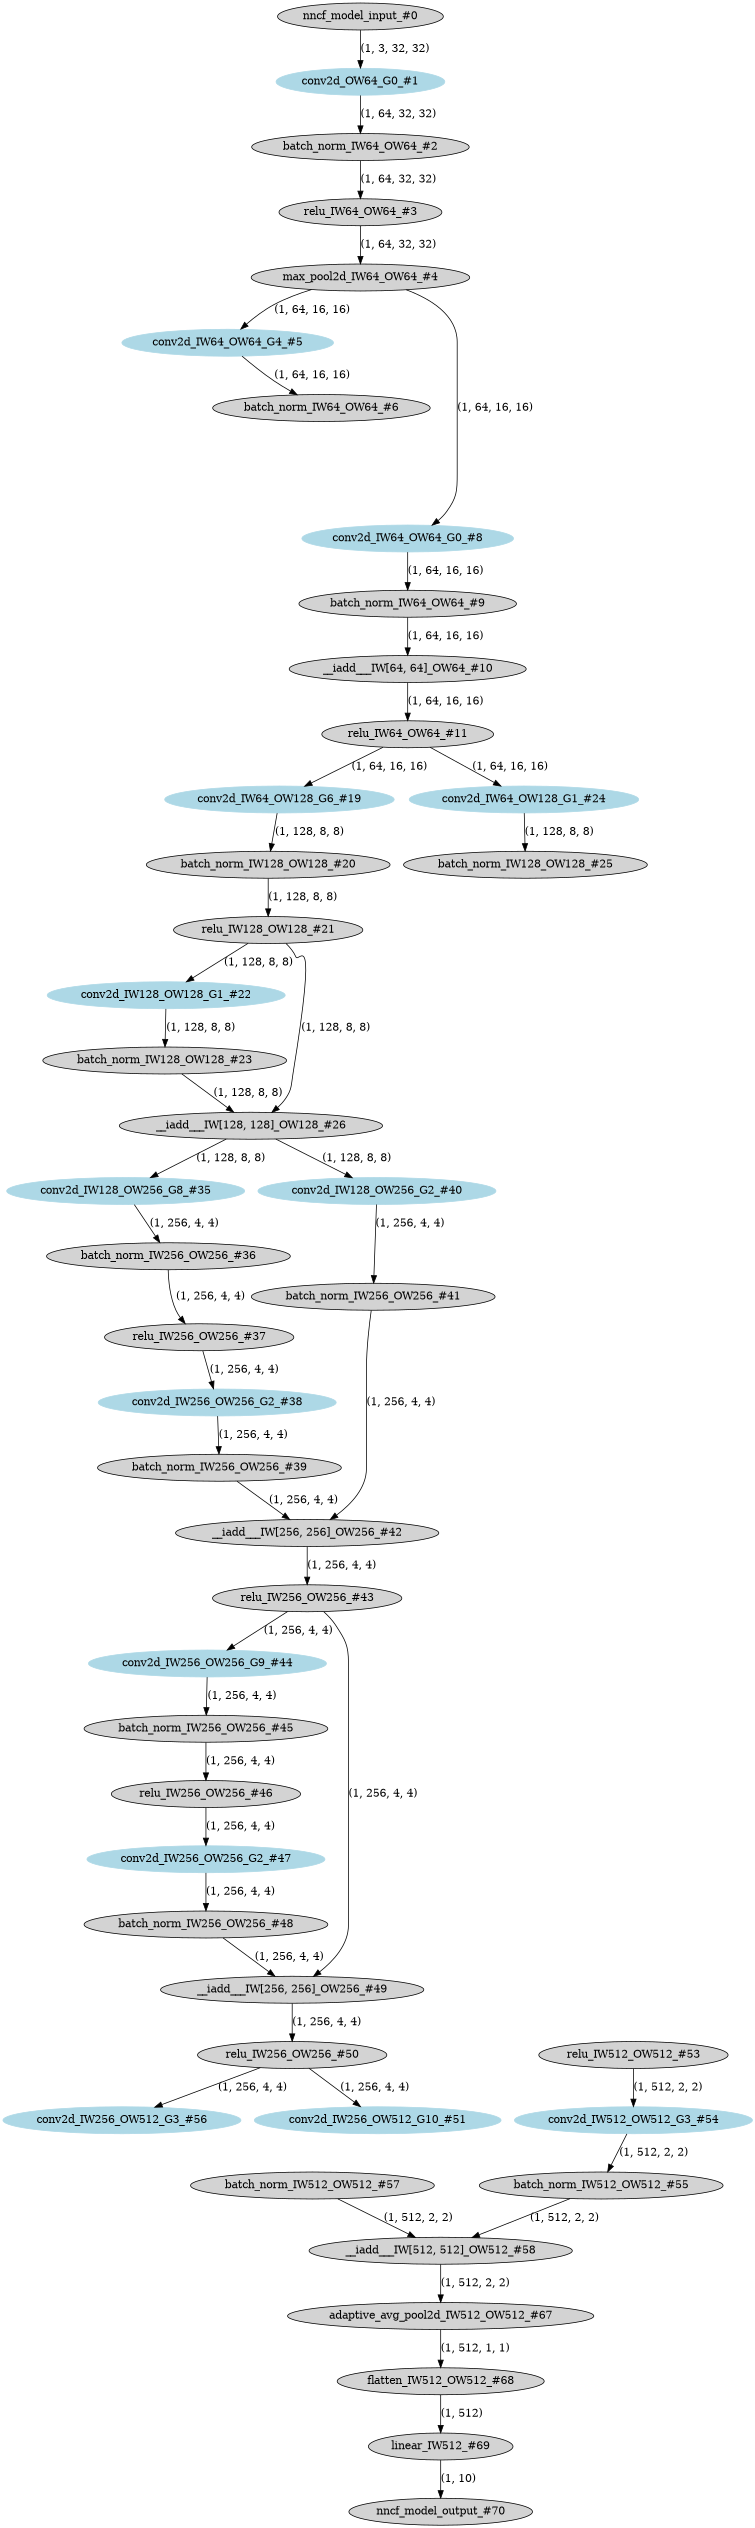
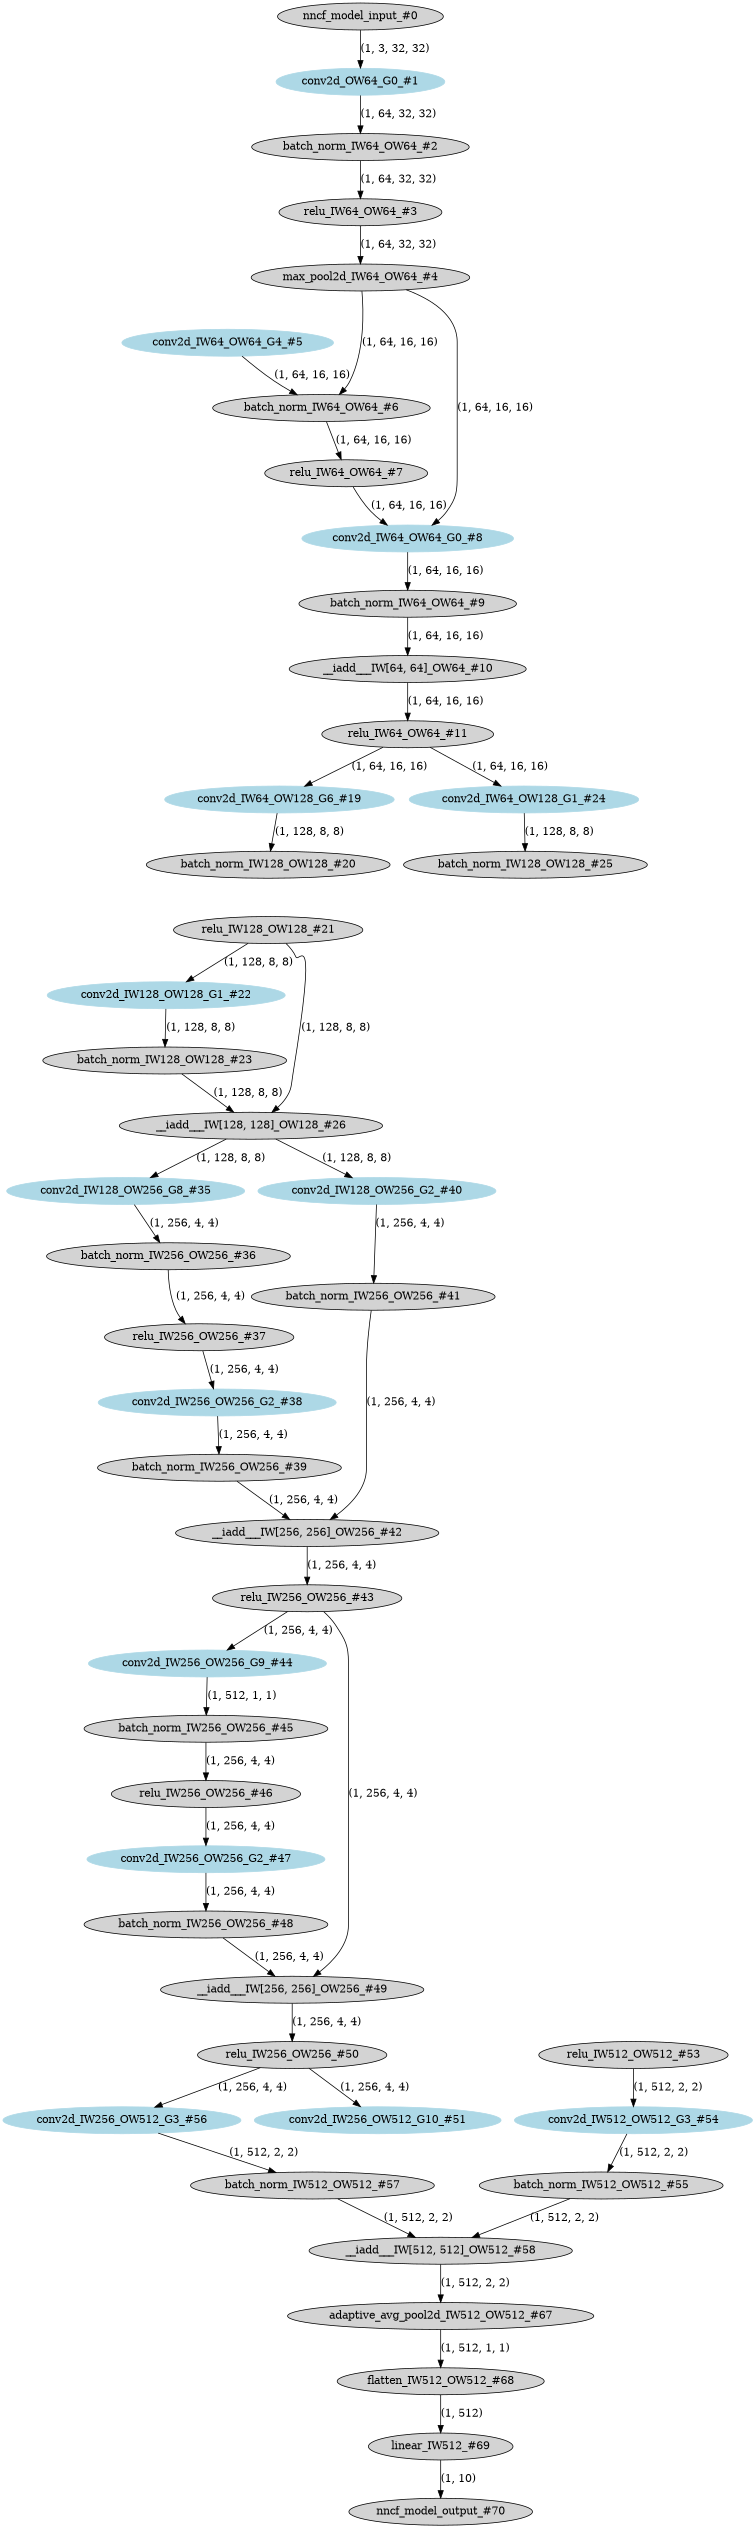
edge "max_pool2d_IW64_OW64_#4" -> "conv2d_IW64_OW64_G4_#5": now "max_pool2d_IW64_OW64_#4" -> "batch_norm_IW64_OW64_#6"
node "relu_IW64_OW64_#7": added
edge "batch_norm_IW128_OW128_#20" -> "relu_IW128_OW128_#21": removed, label "(1, 128, 8, 8)"
edge "conv2d_IW256_OW256_G9_#44" -> "batch_norm_IW256_OW256_#45": label "(1, 256, 4, 4)" -> "(1, 512, 1, 1)"
edge "conv2d_IW256_OW512_G3_#56" -> "batch_norm_IW512_OW512_#57": added, label "(1, 512, 2, 2)"
